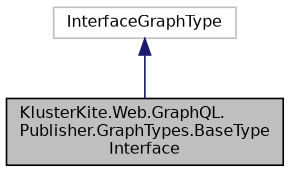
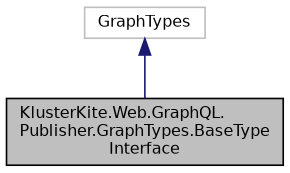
node "InterfaceGraphType": label "InterfaceGraphType" -> "GraphTypes"
